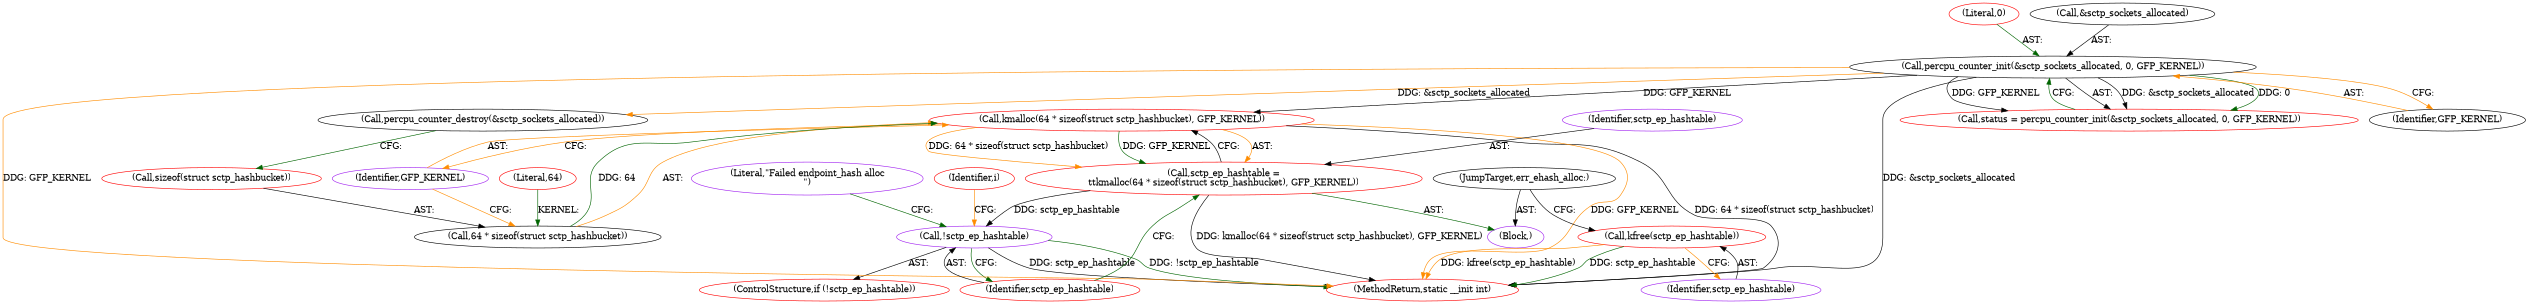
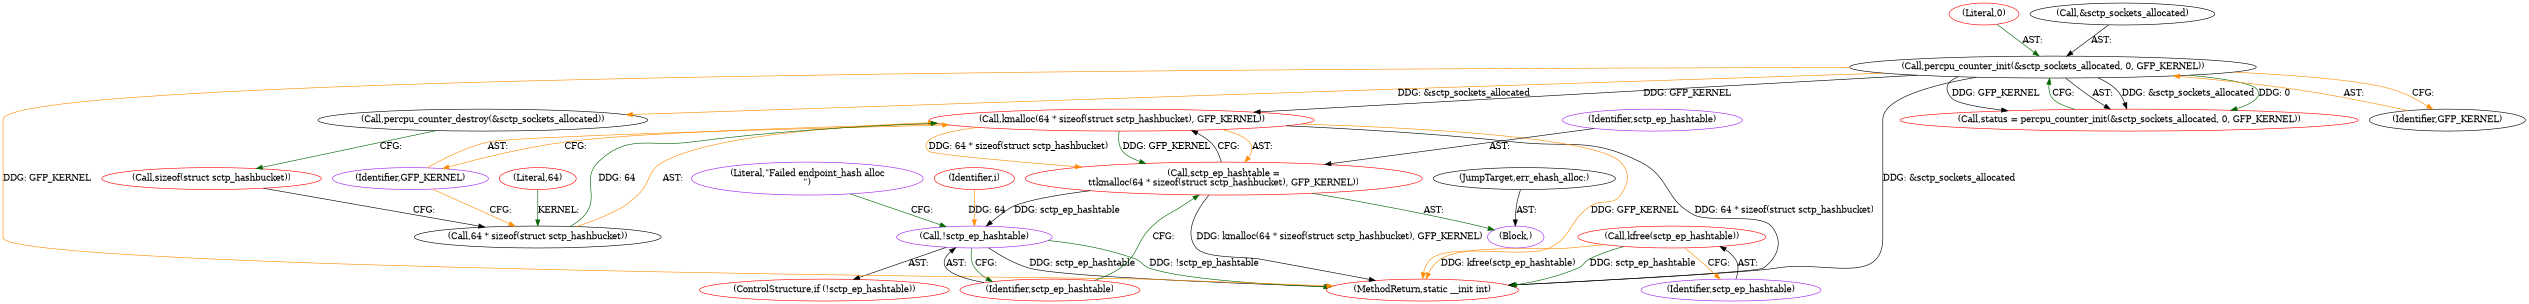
edge "(Call,sizeof(struct sctp_hashbucket))" -> "(Call,64 * sizeof(struct sctp_hashbucket))": label "AST: " -> "CFG: "
edge "(Identifier,i)" -> "(Call,!sctp_ep_hashtable)": label "CFG: " -> "DDG: 64"
edge "(JumpTarget,err_ehash_alloc:)" -> "(Call,kfree(sctp_ep_hashtable))": removed, label "CFG:"
